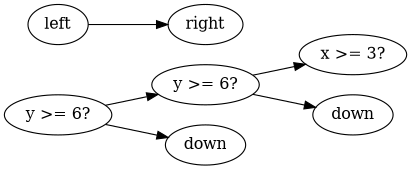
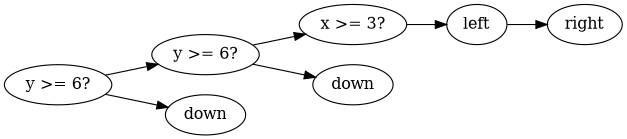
edge "x >= 3?" -> "left": added
